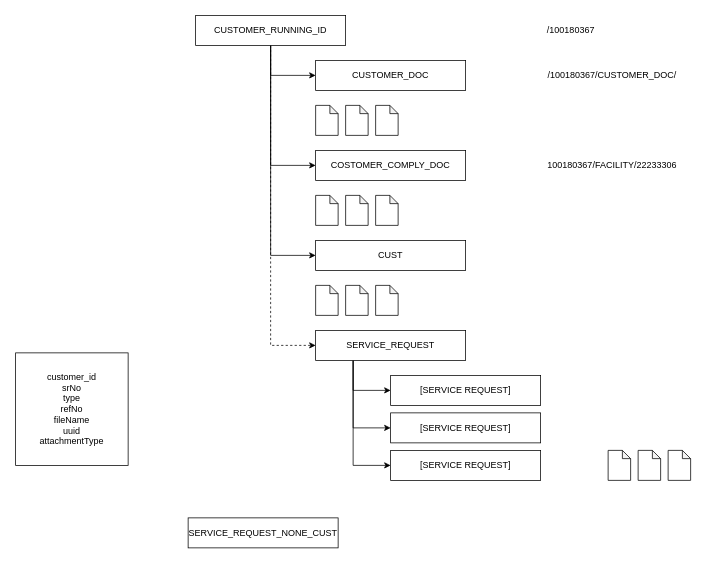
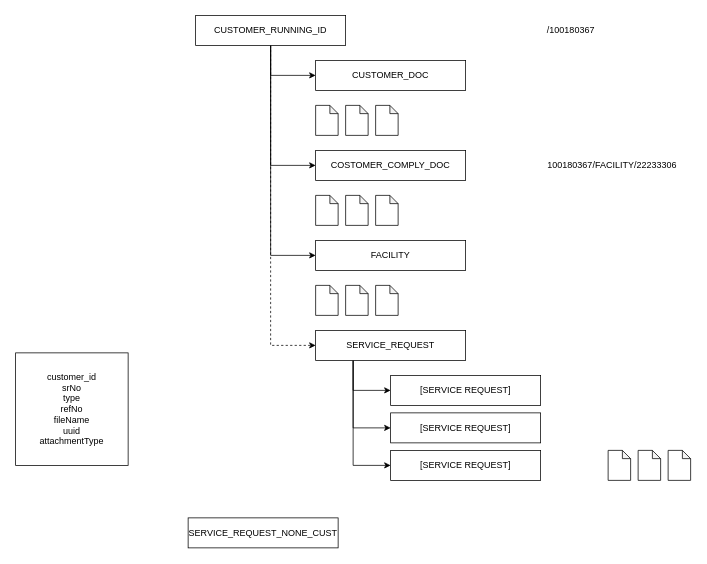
node "/100180367/CUSTOMER_DOC/": removed
node "CUST": label "CUST" -> "FACILITY"
